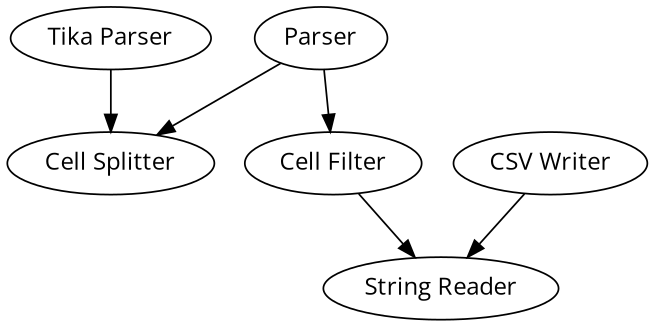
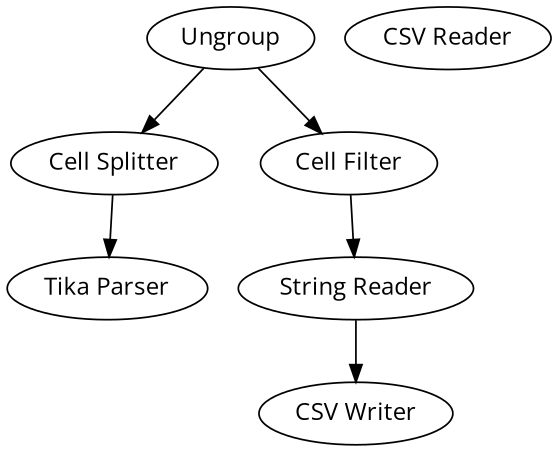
node "Parser": label "Parser" -> "Ungroup"
node "CSV Reader": added
edge "Tika Parser" -> "Cell Splitter": reversed
edge "CSV Writer" -> "String Reader": reversed
